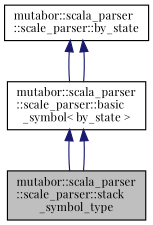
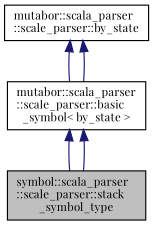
node "mutabor::scala_parser ::scale_parser::stack _symbol_type": label "mutabor::scala_parser ::scale_parser::stack _symbol_type" -> "symbol::scala_parser ::scale_parser::stack _symbol_type"
